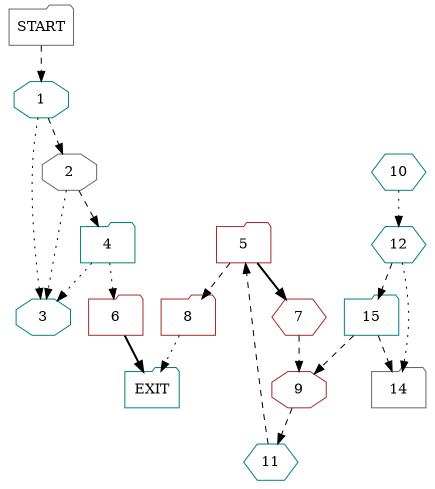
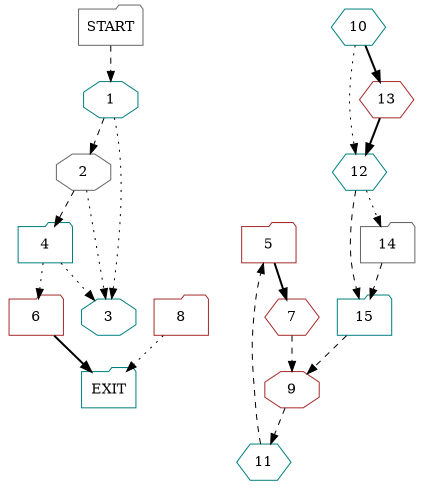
node "13": added
edge "5" -> "8": removed
edge "15" -> "14": reversed
